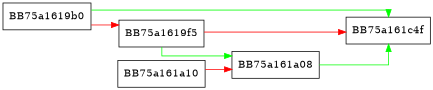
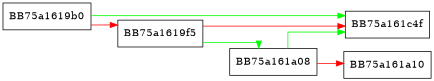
edge "BB75a161a10" -> "BB75a161a08": reversed
